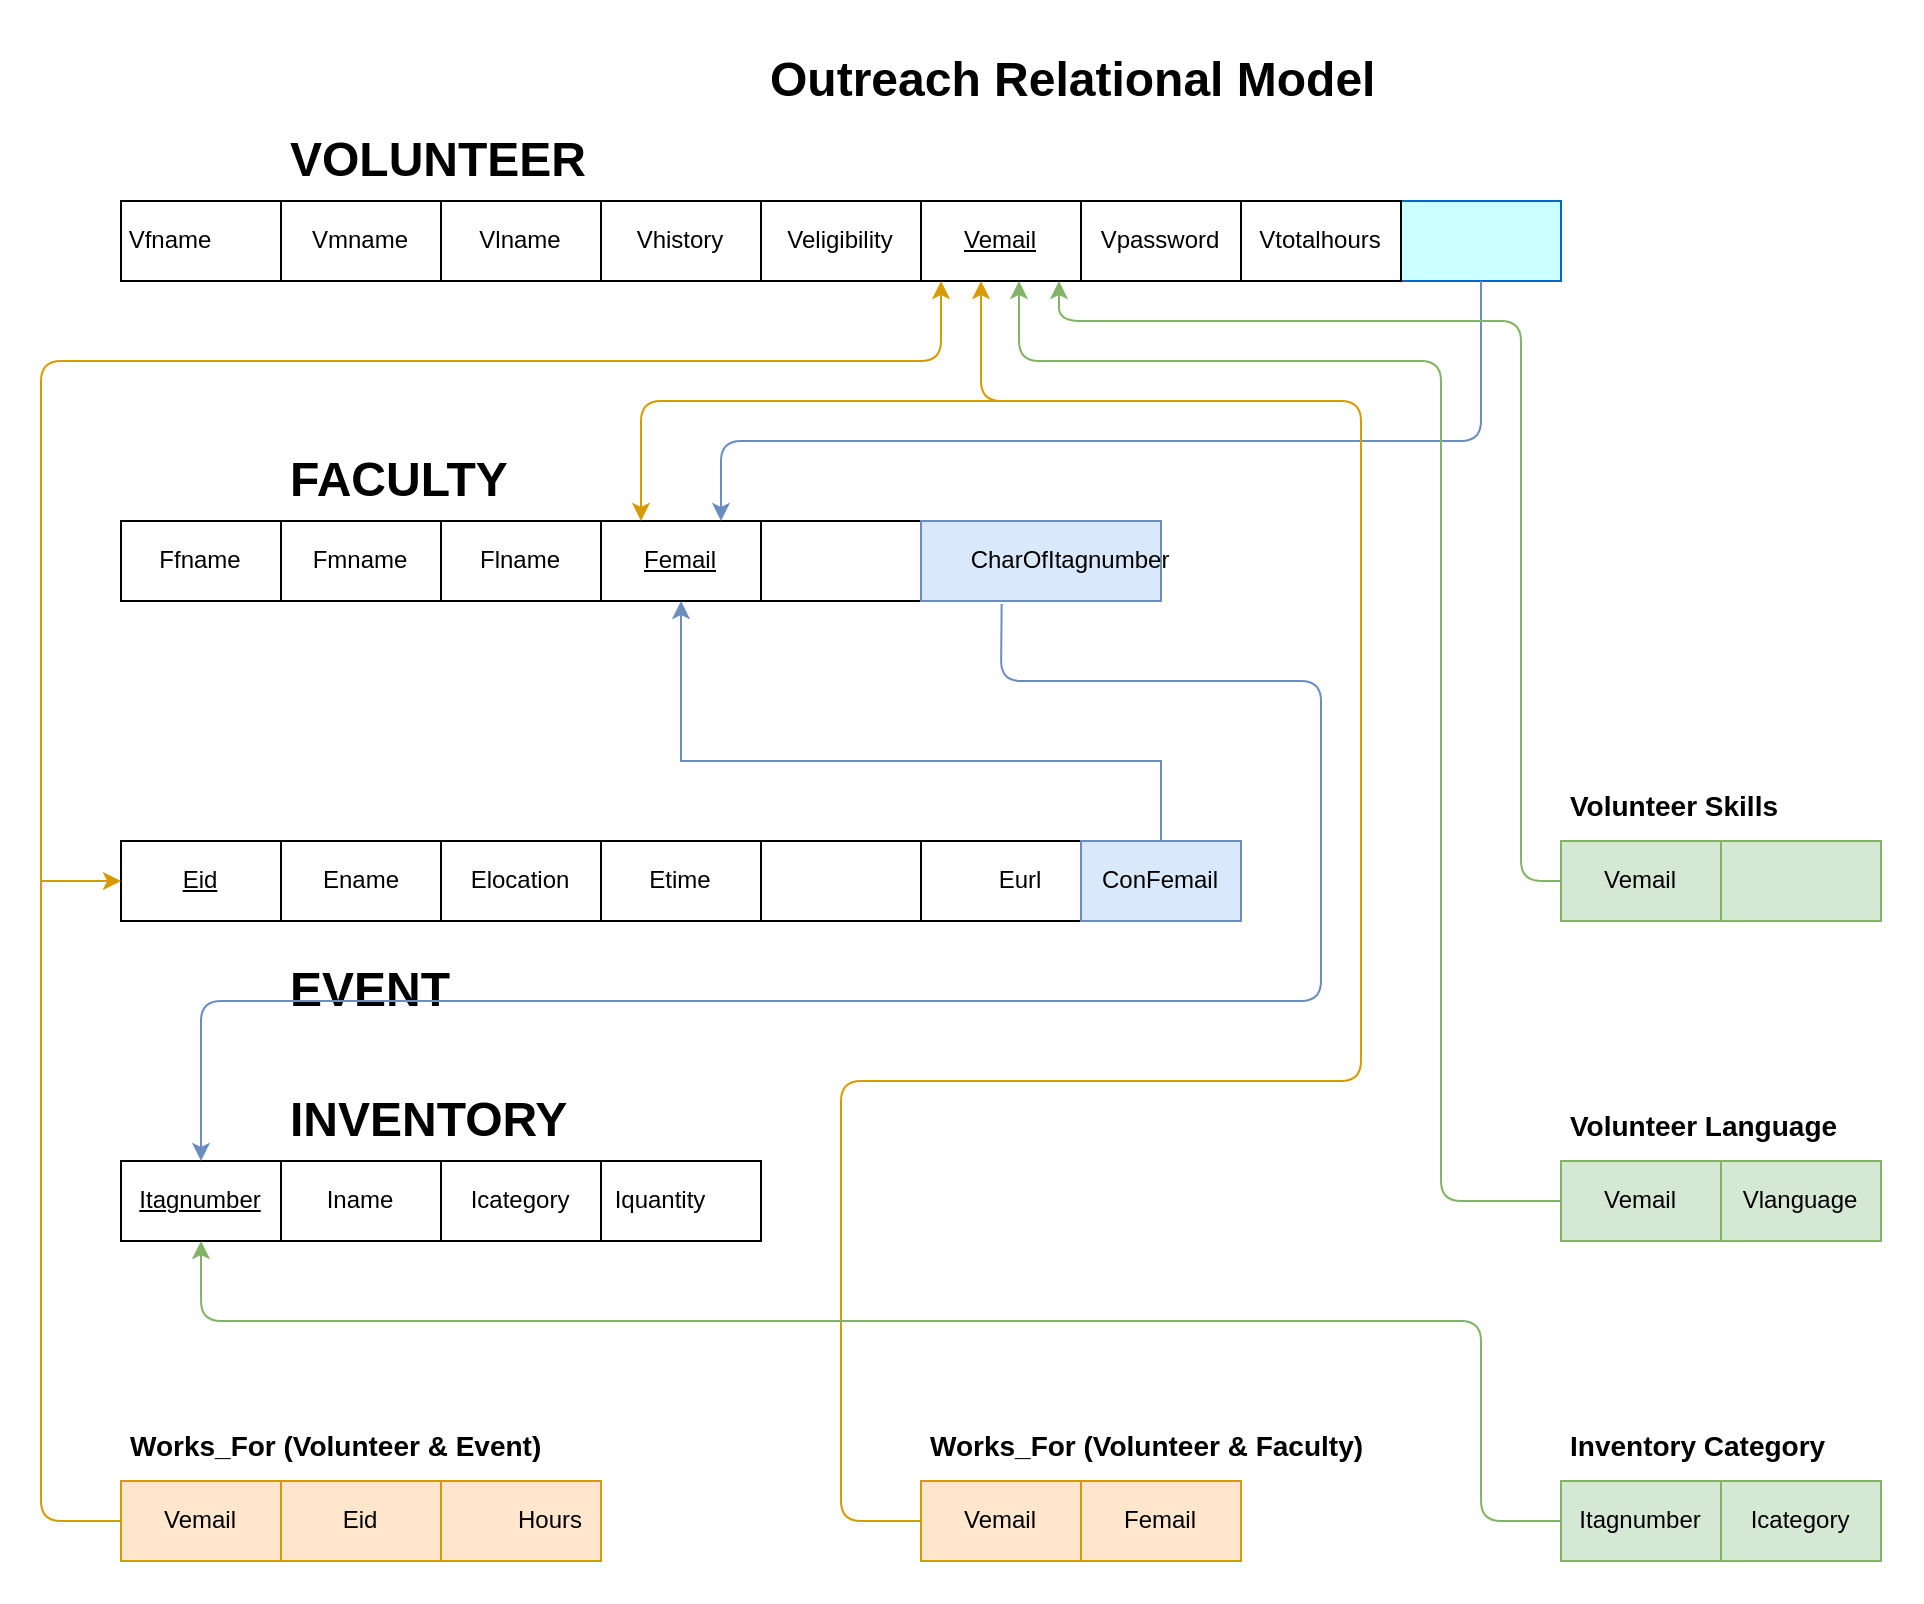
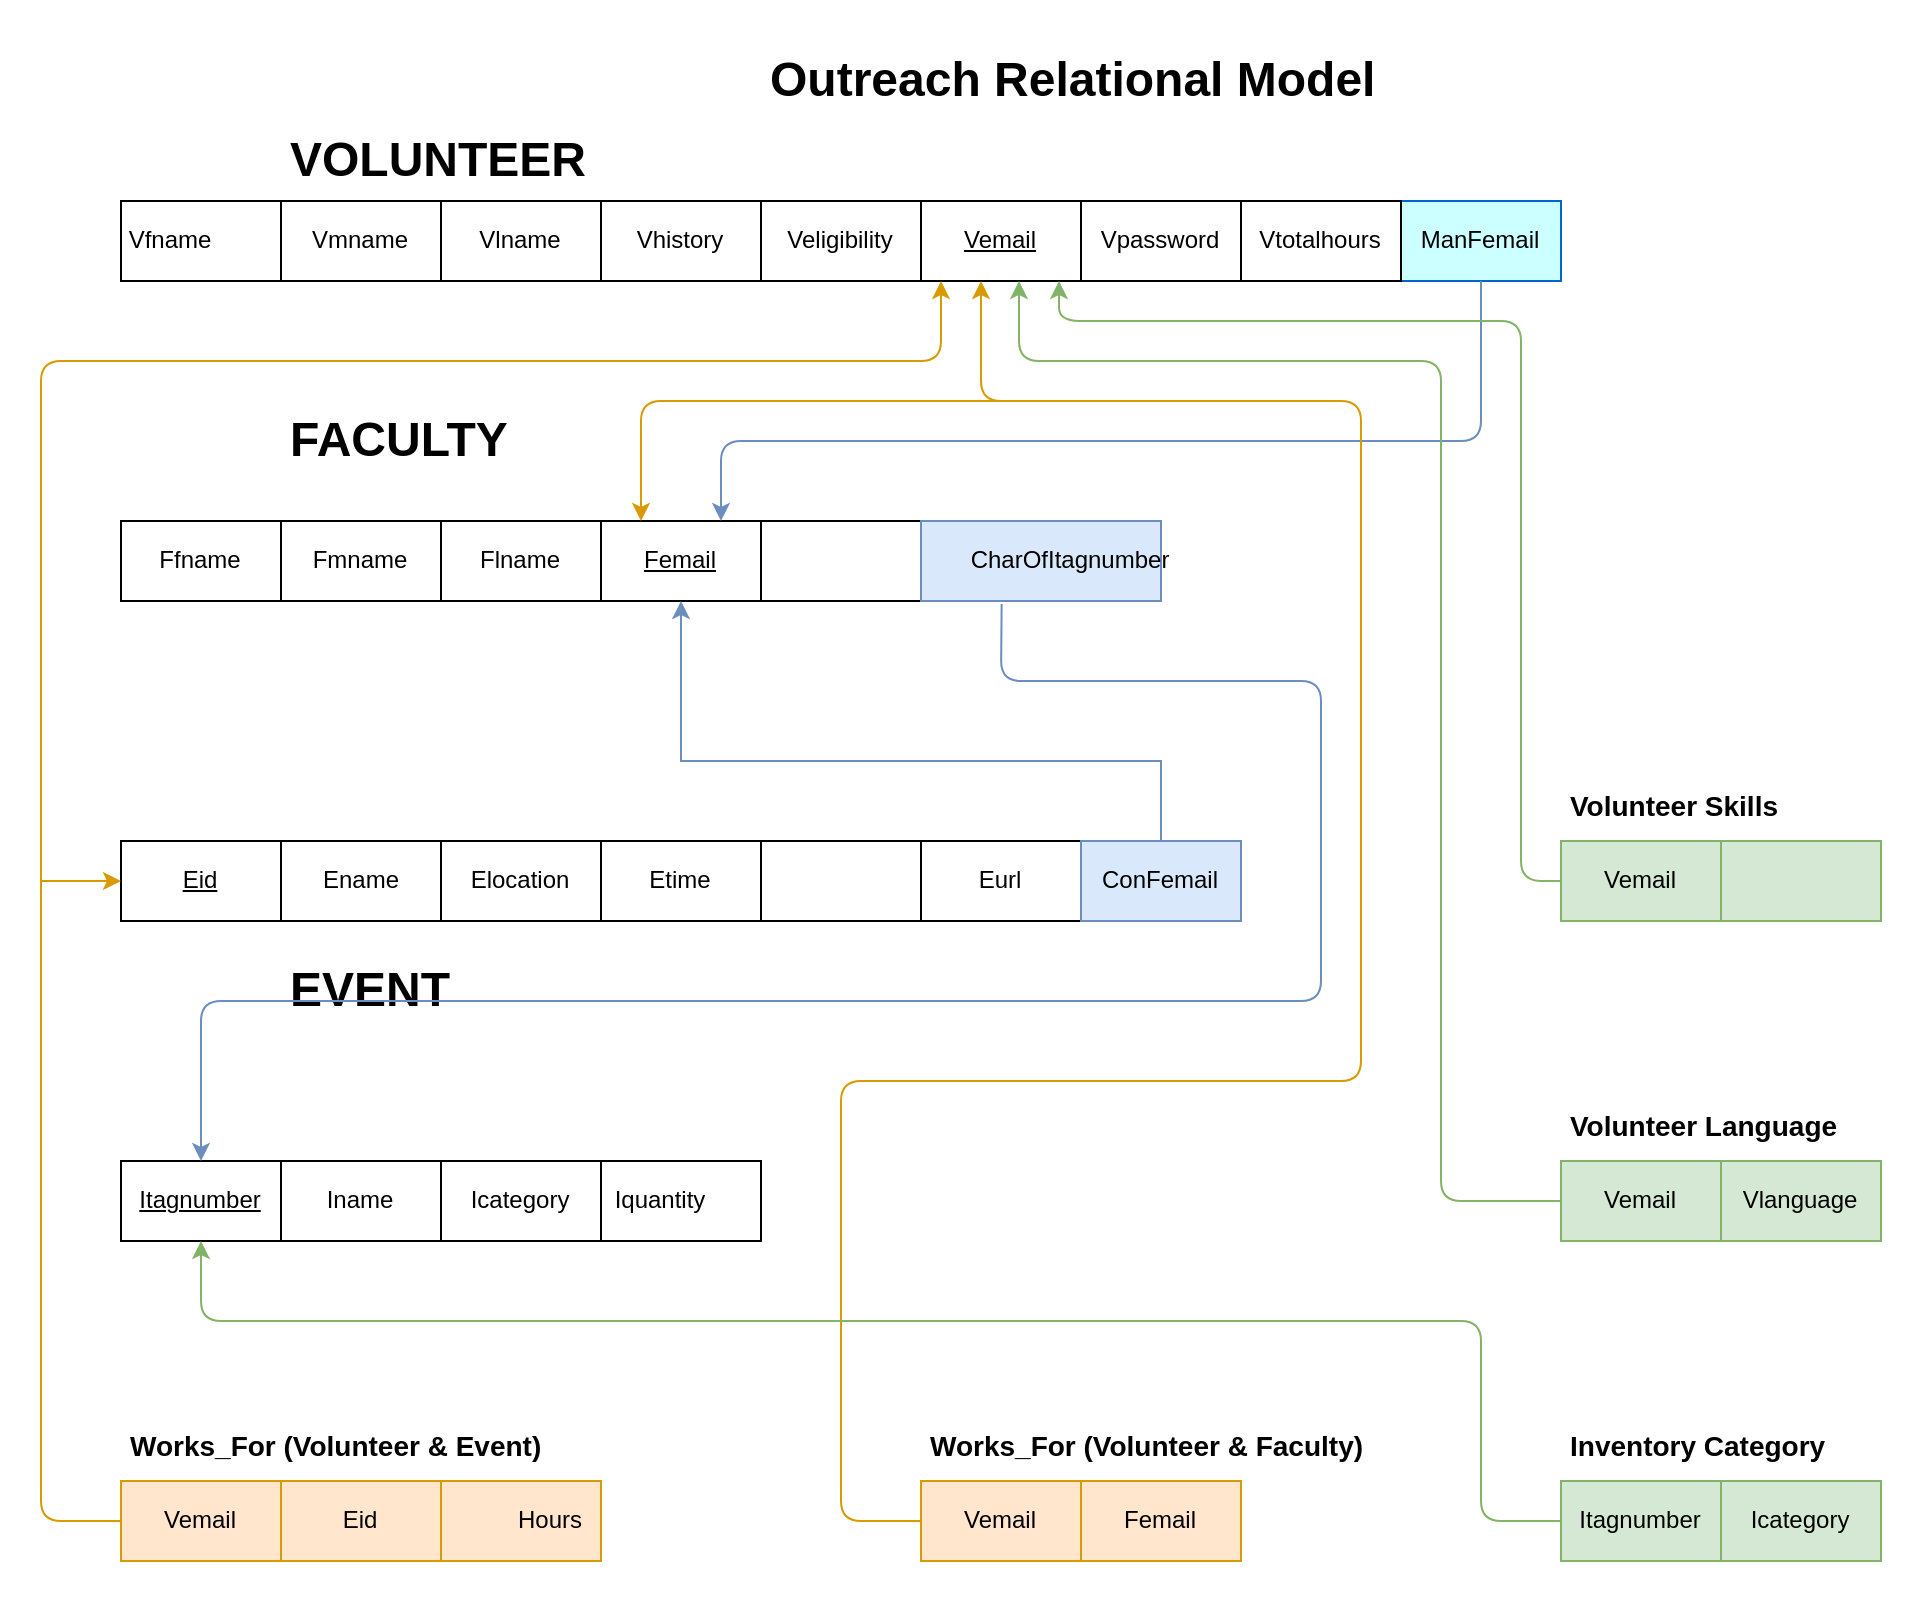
node "ManFemail": added
node "FACULTY": moved (411, 481) -> (411, 441)
node "Eurl": moved (1021, 881) -> (1001, 881)
node "INVENTORY": removed
